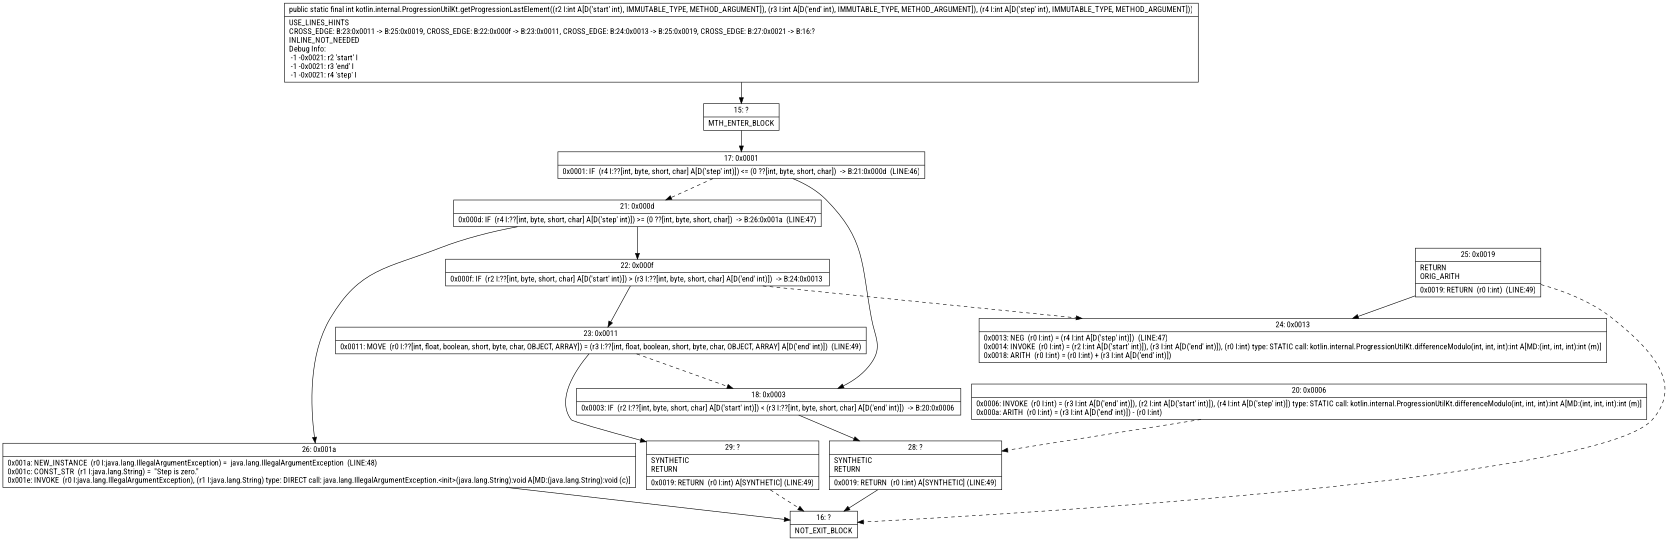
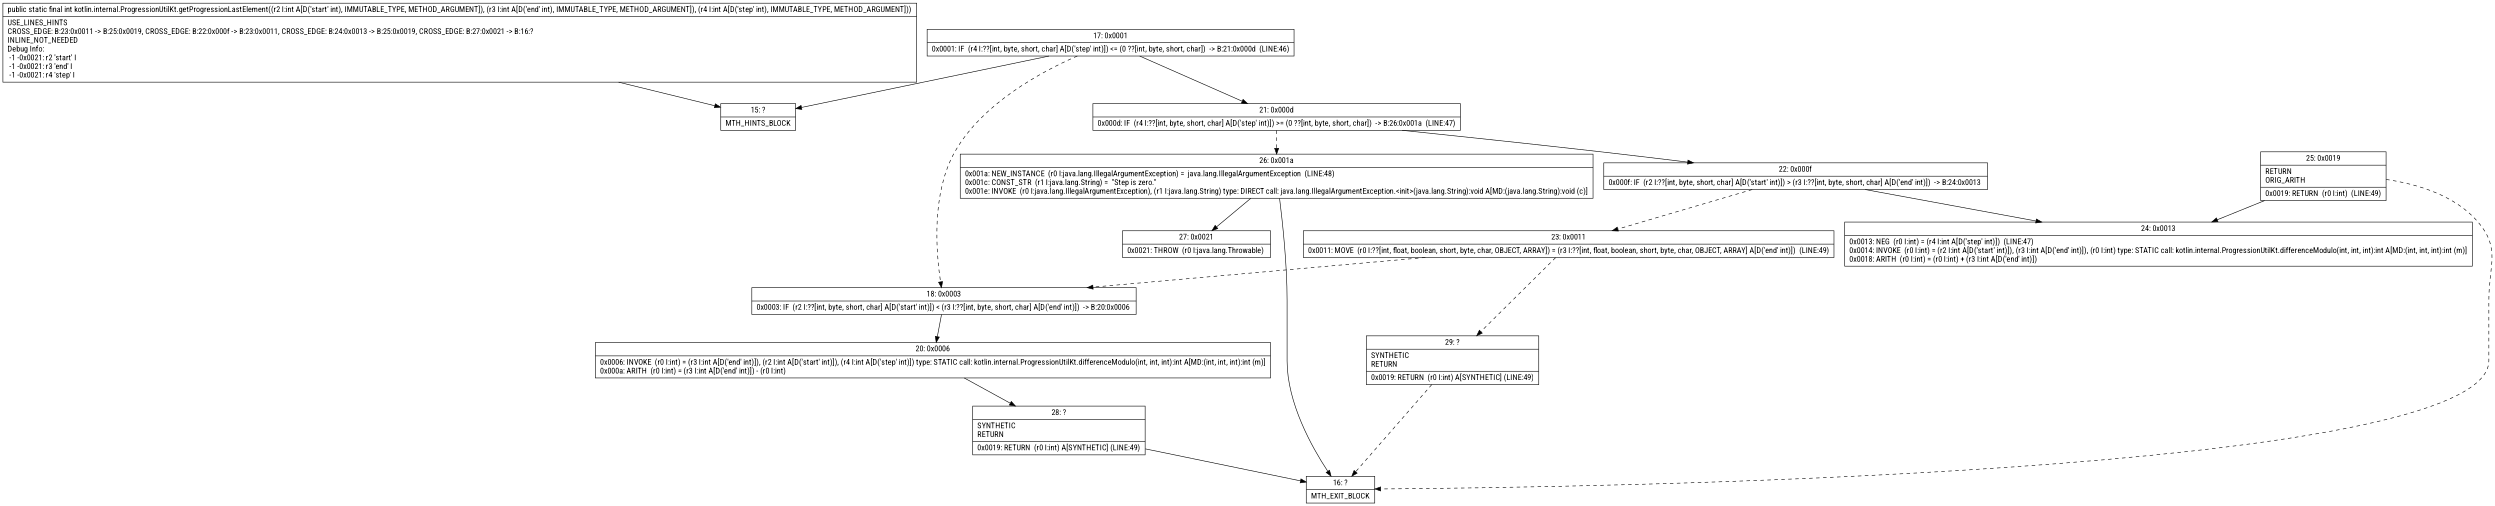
node "15: ?": text "MTH_ENTER_BLOCK" -> "MTH_HINTS_BLOCK"
edge "15: ?" -> "17: 0x0001": reversed
edge "17: 0x0001" -> "21: 0x000d": style dashed -> solid
node "27: 0x0021": added
edge "17: 0x0001" -> "18: 0x0003": style solid -> dashed
edge "21: 0x000d" -> "26: 0x001a": style solid -> dashed
edge "22: 0x000f" -> "24: 0x0013": style dashed -> solid
edge "22: 0x000f" -> "23: 0x0011": style solid -> dashed
edge "23: 0x0011" -> "29: ?": style solid -> dashed
edge "18: 0x0003" -> "28: ?": now "18: 0x0003" -> "20: 0x0006"
edge "20: 0x0006" -> "28: ?": style dashed -> solid
node "16: ?": text "NOT_EXIT_BLOCK" -> "MTH_EXIT_BLOCK"
